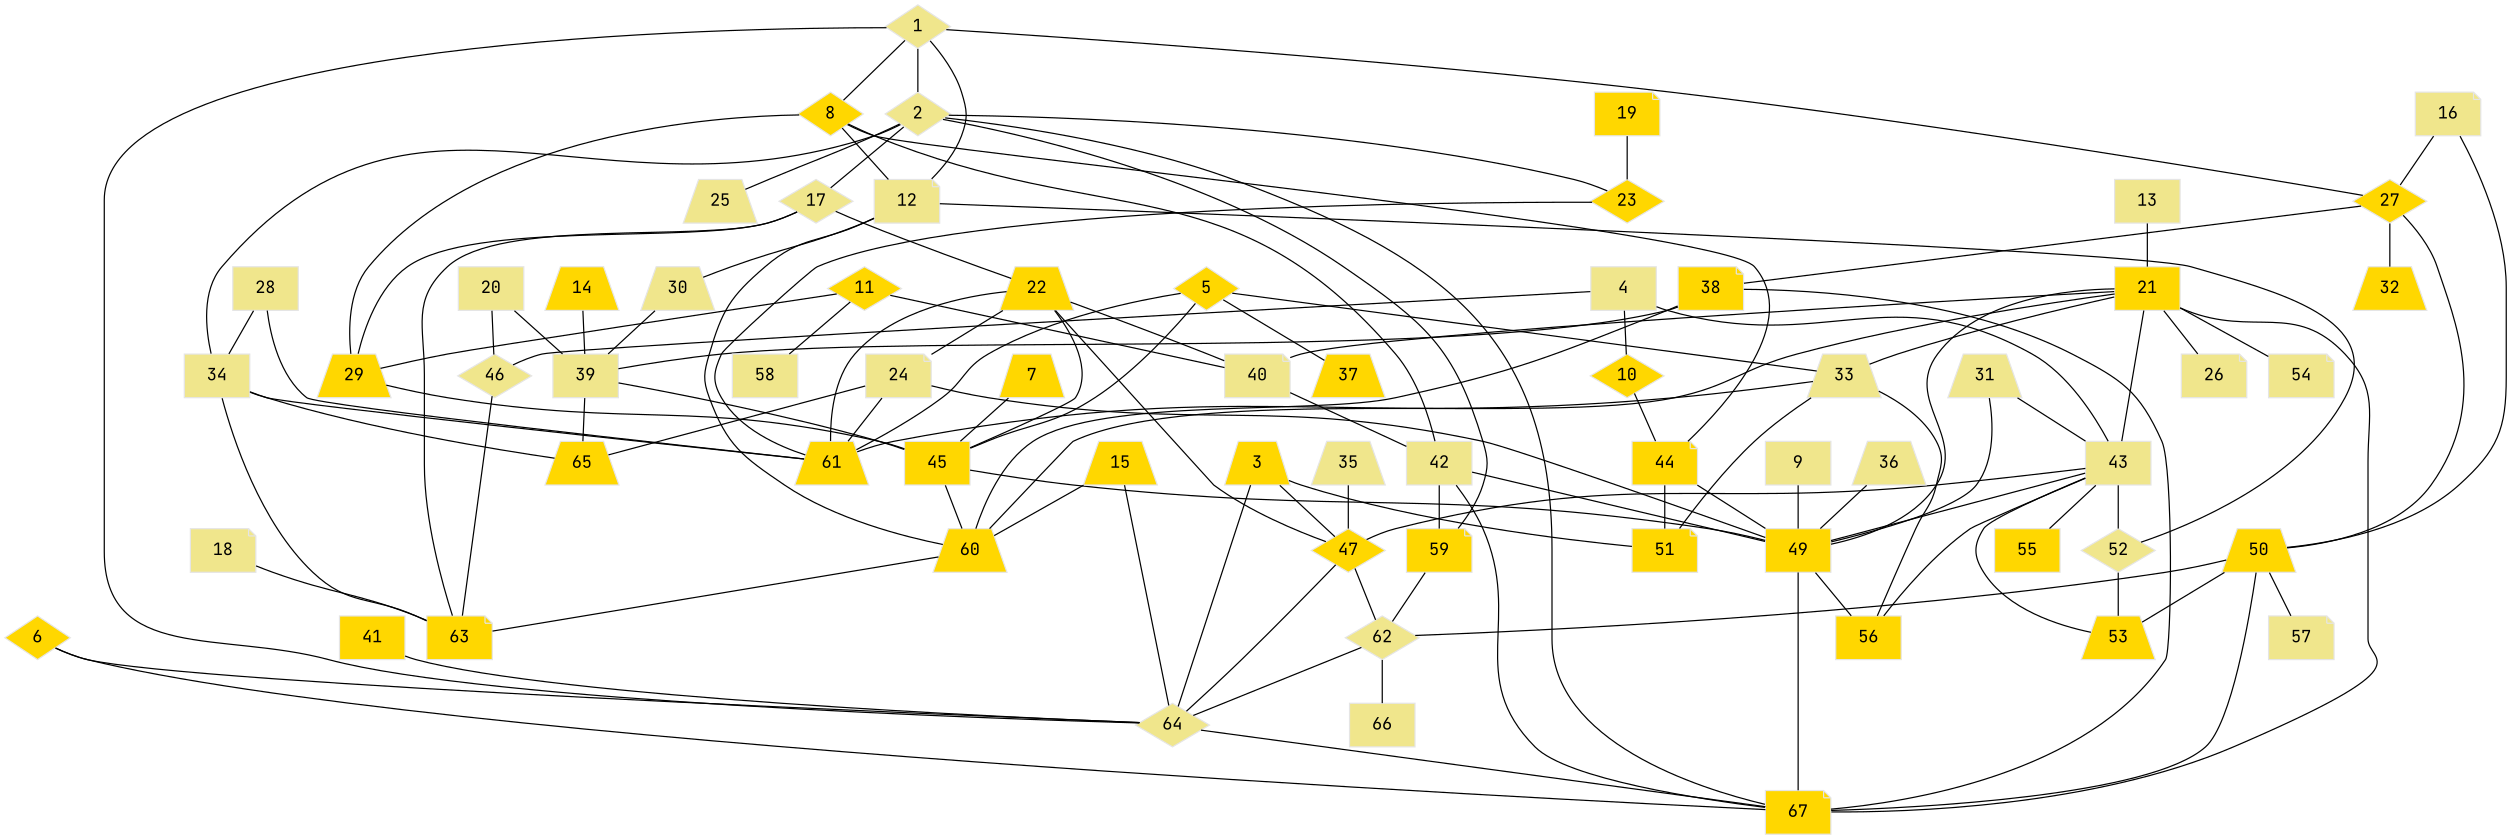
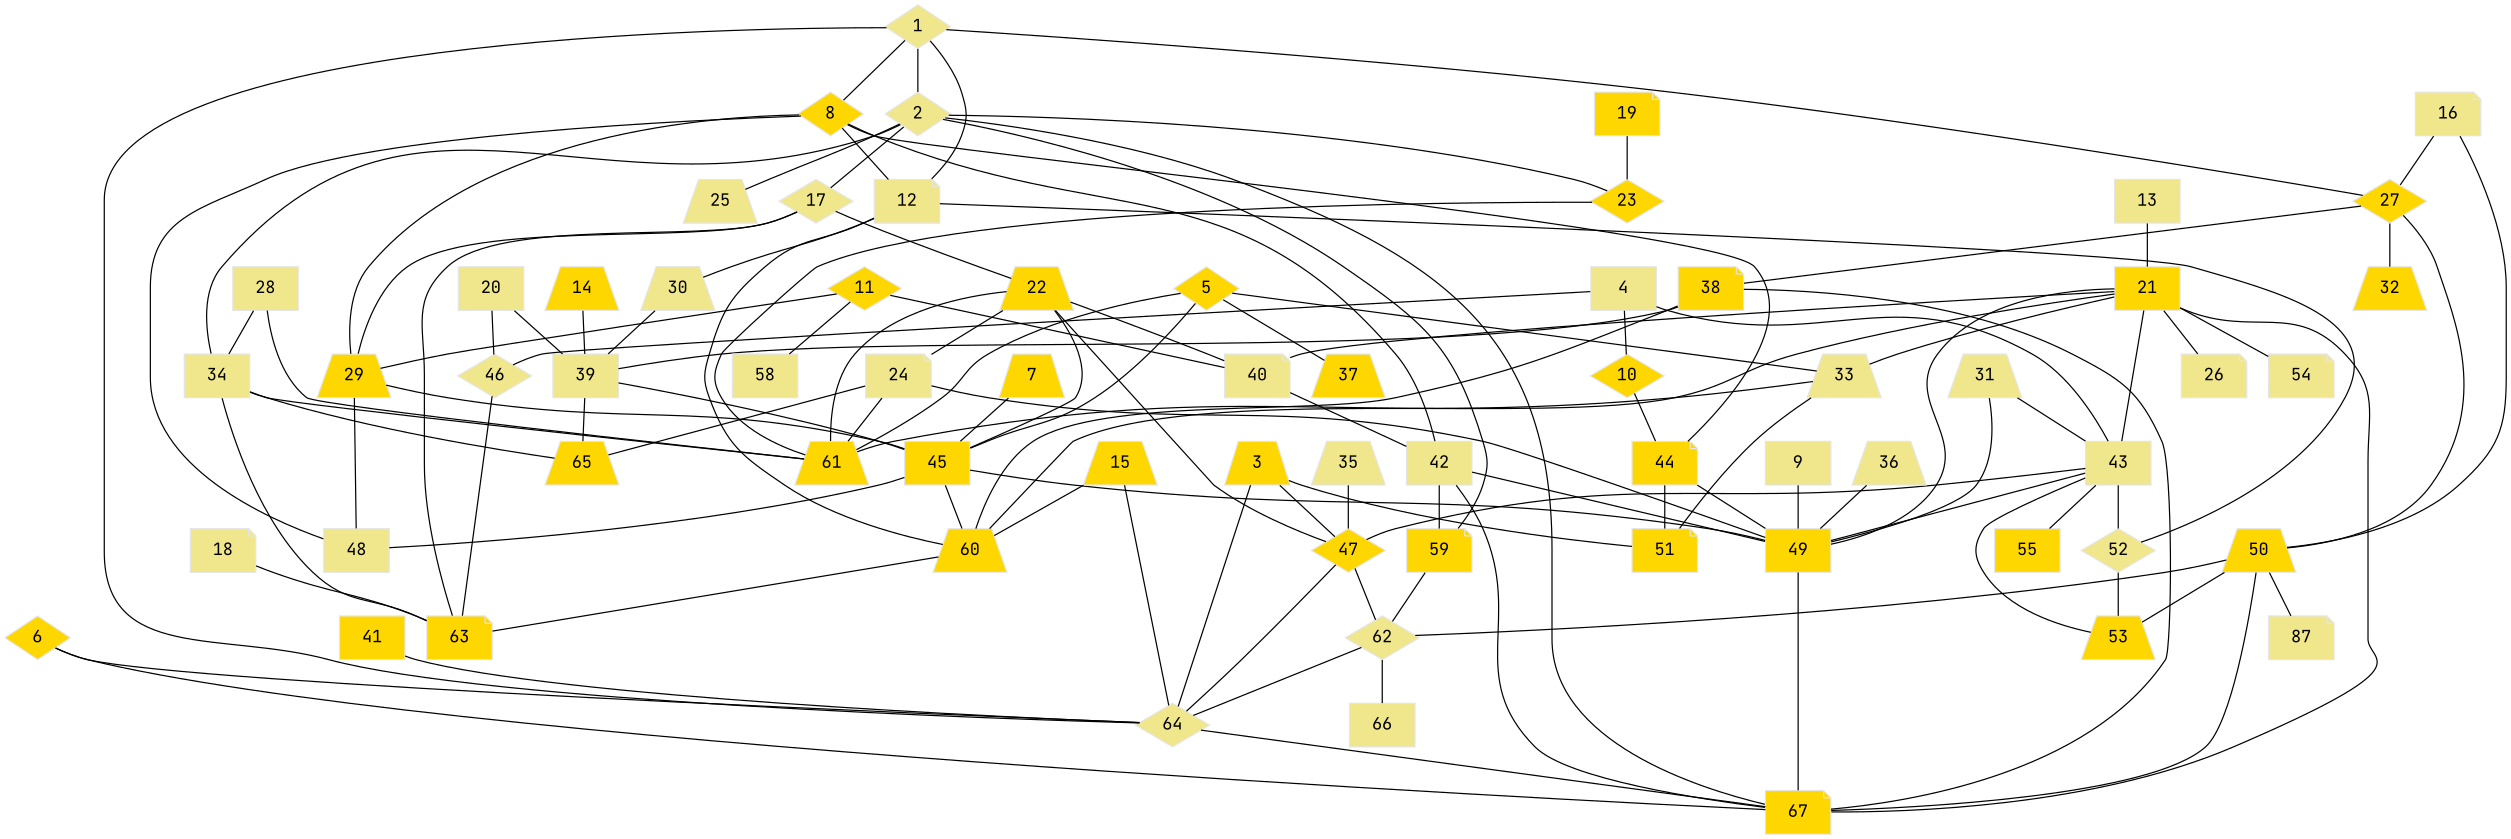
node "48": added
node "56": removed
node "57": label "57" -> "87"
